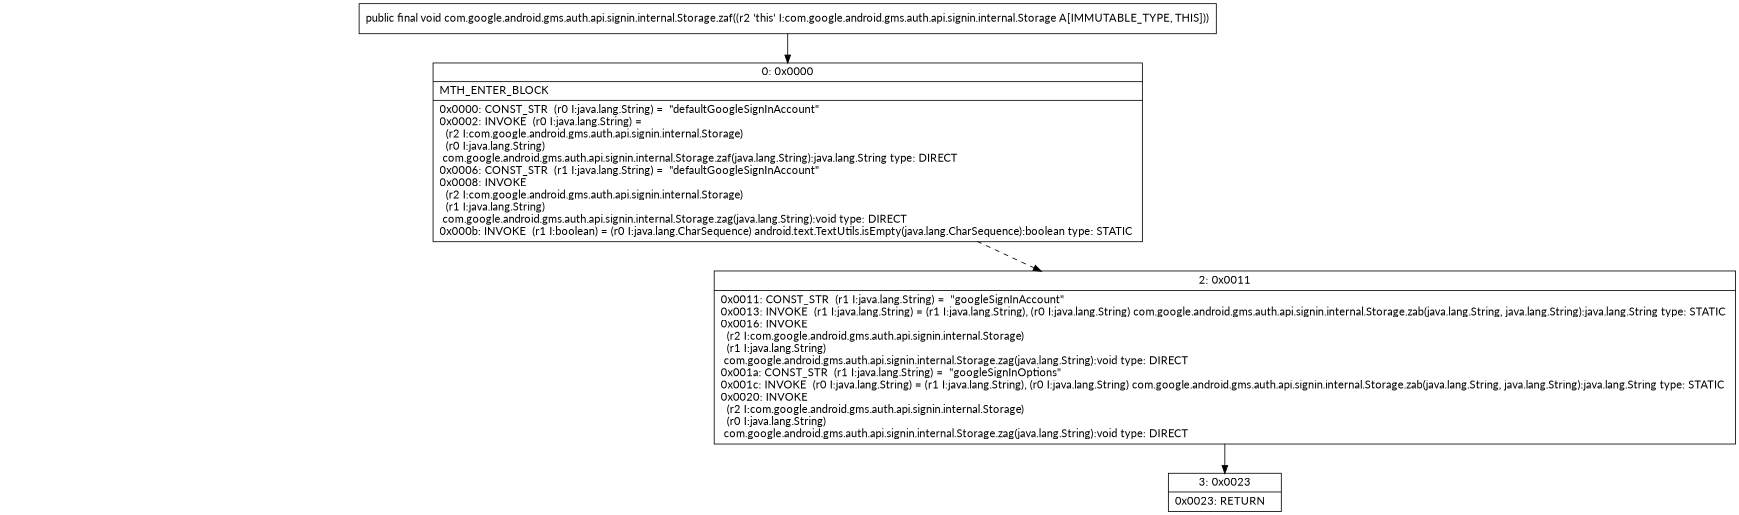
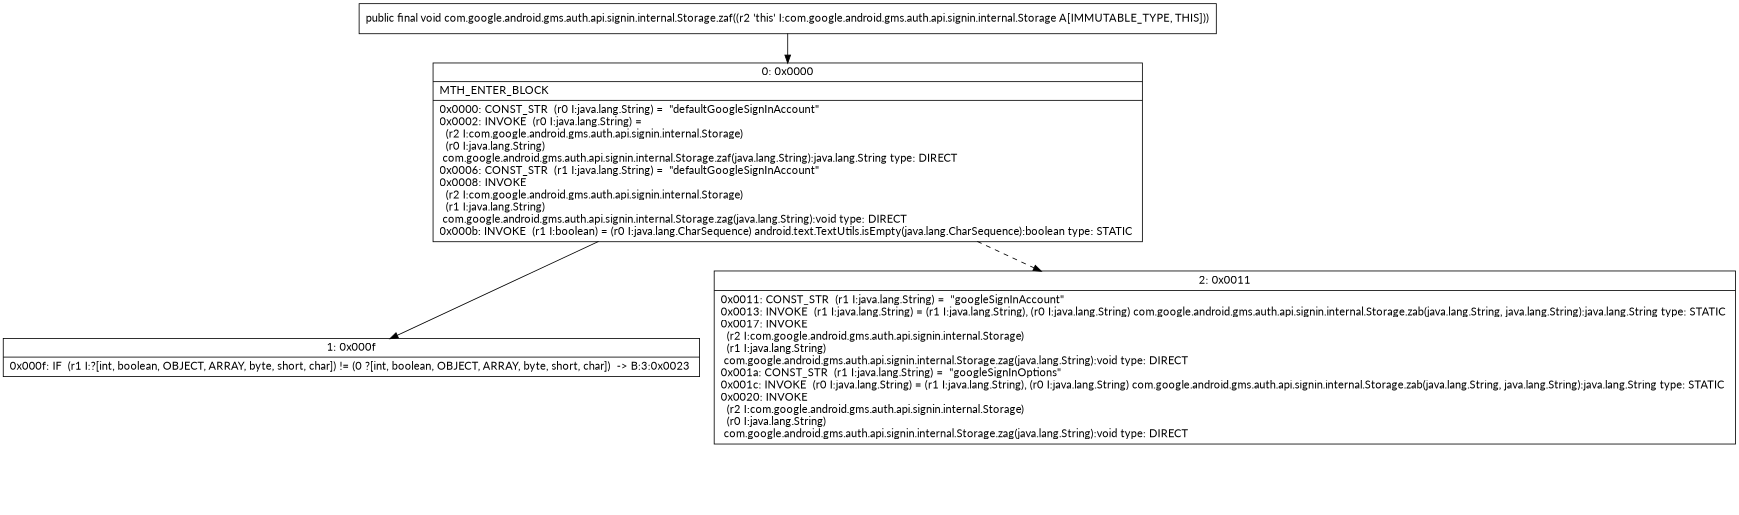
node "2: 0x0011": text "0x0016: INVOKE" -> "0x0017: INVOKE"
node "1: 0x000f": added
node "3: 0x0023": removed
